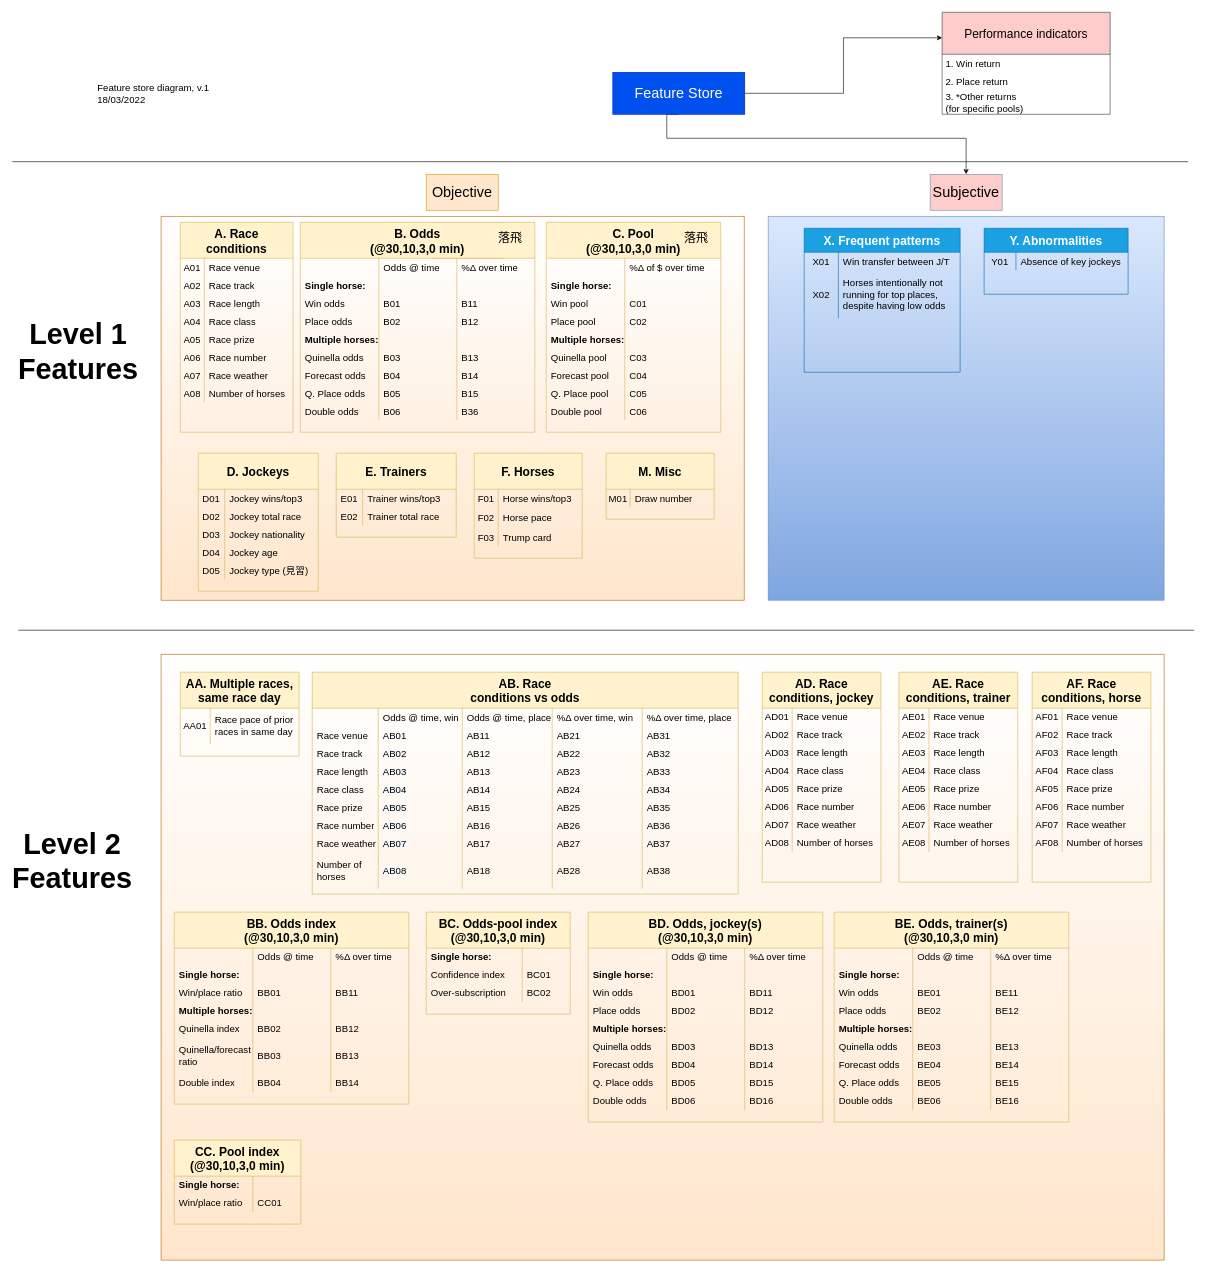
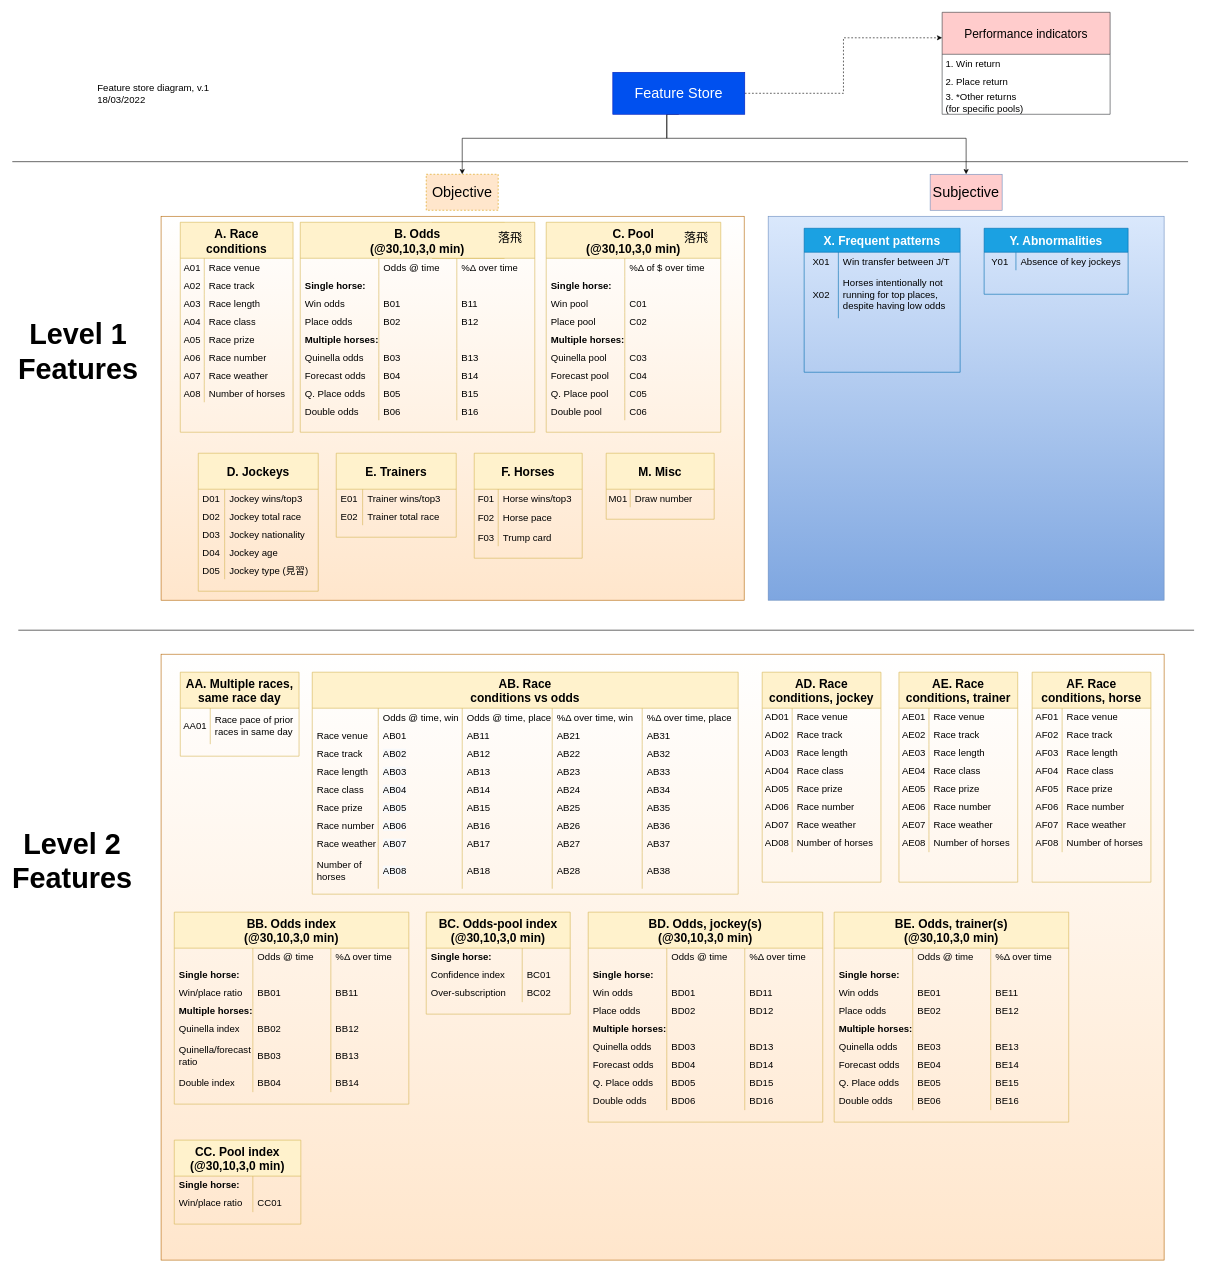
edge "Feature Store" -> "Performance indicators": style solid -> dashed
edge "Feature Store" -> "Objective": added
node "Objective": style solid -> dashed
node "B36": label "B36" -> "B16"
